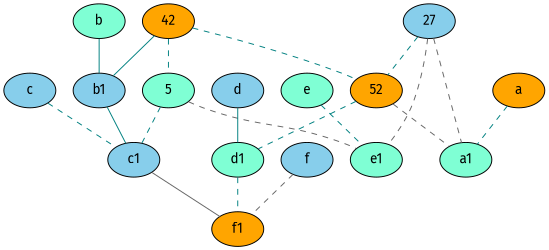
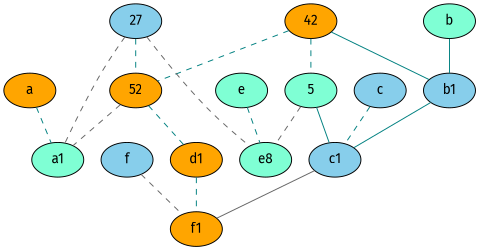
node "d": removed
edge "5" -- "c1": style dashed -> solid
node "d1": fillcolor aquamarine -> orange
node "e1": label "e1" -> "e8"
